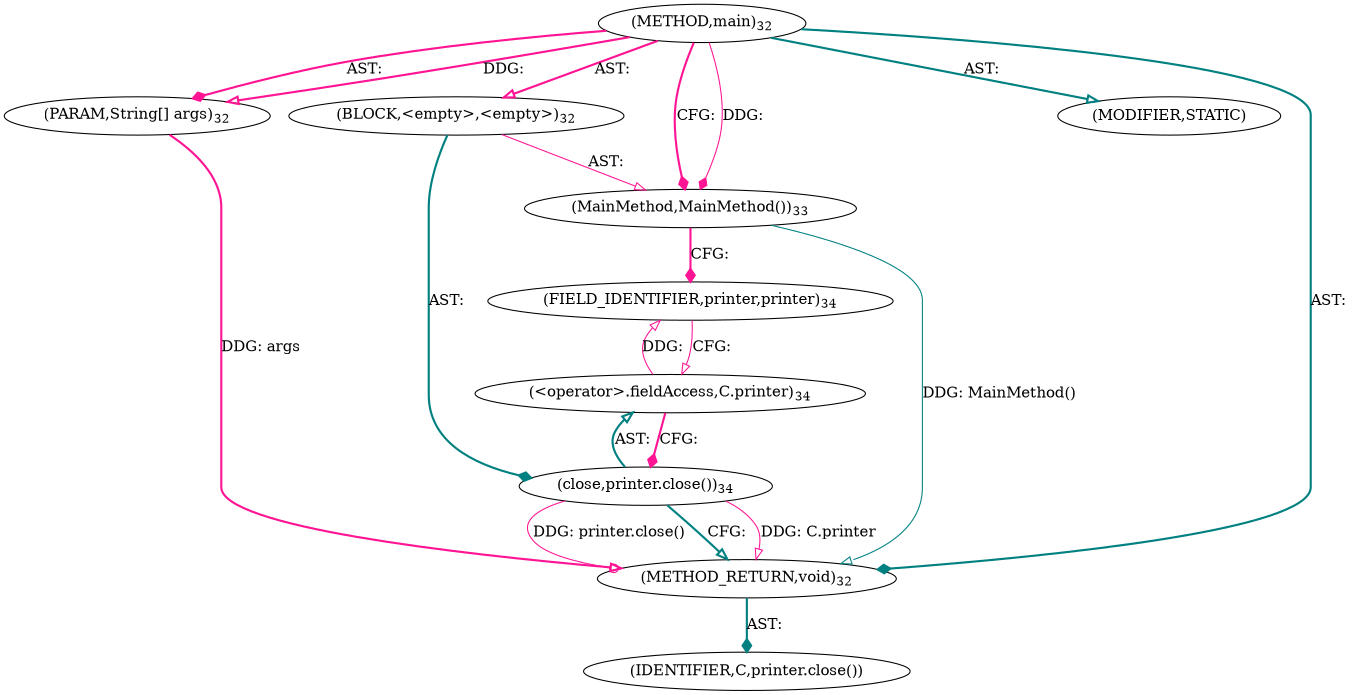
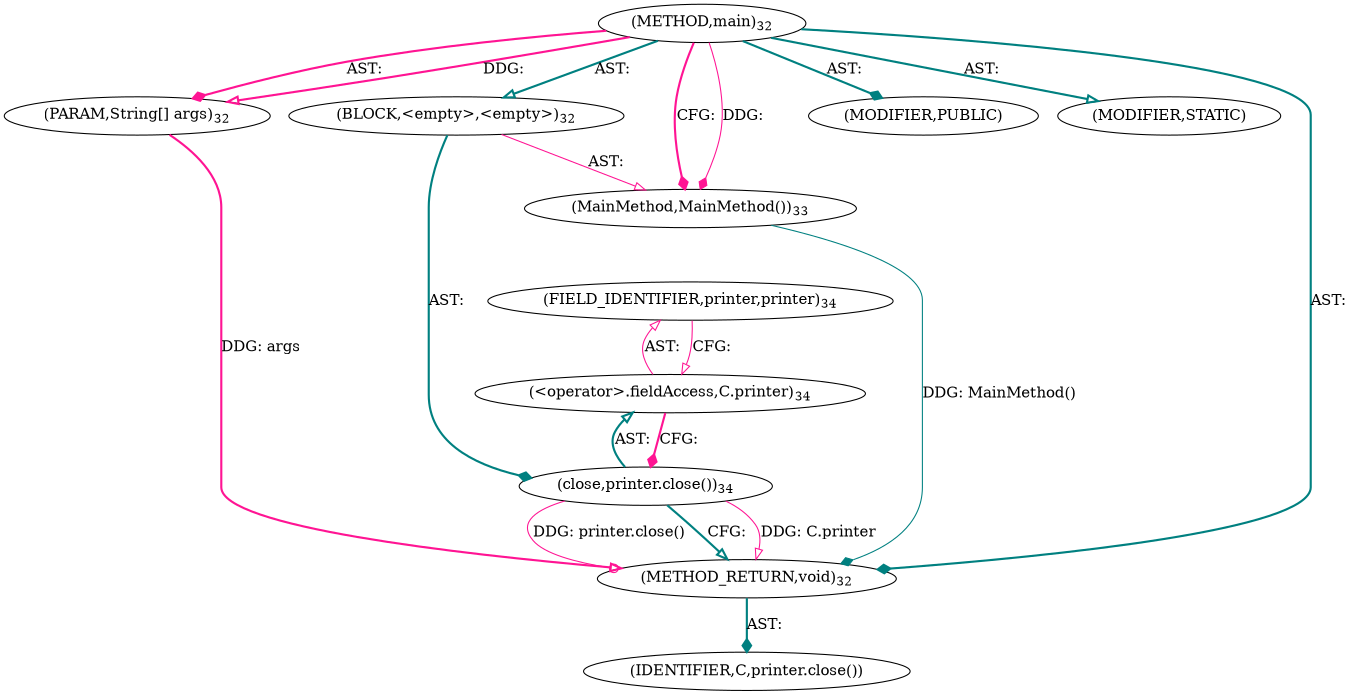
edge "(METHOD,main)" -> "(BLOCK,<empty>,<empty>)": color deeppink -> teal
node "(MODIFIER,PUBLIC)": added
edge "(MainMethod,MainMethod())" -> "(FIELD_IDENTIFIER,printer,printer)": removed, label "CFG:"
edge "(<operator>.fieldAccess,C.printer)" -> "(FIELD_IDENTIFIER,printer,printer)": label "DDG: " -> "AST: "
edge "(MainMethod,MainMethod())" -> "(METHOD_RETURN,void)": arrowhead onormal -> diamond
